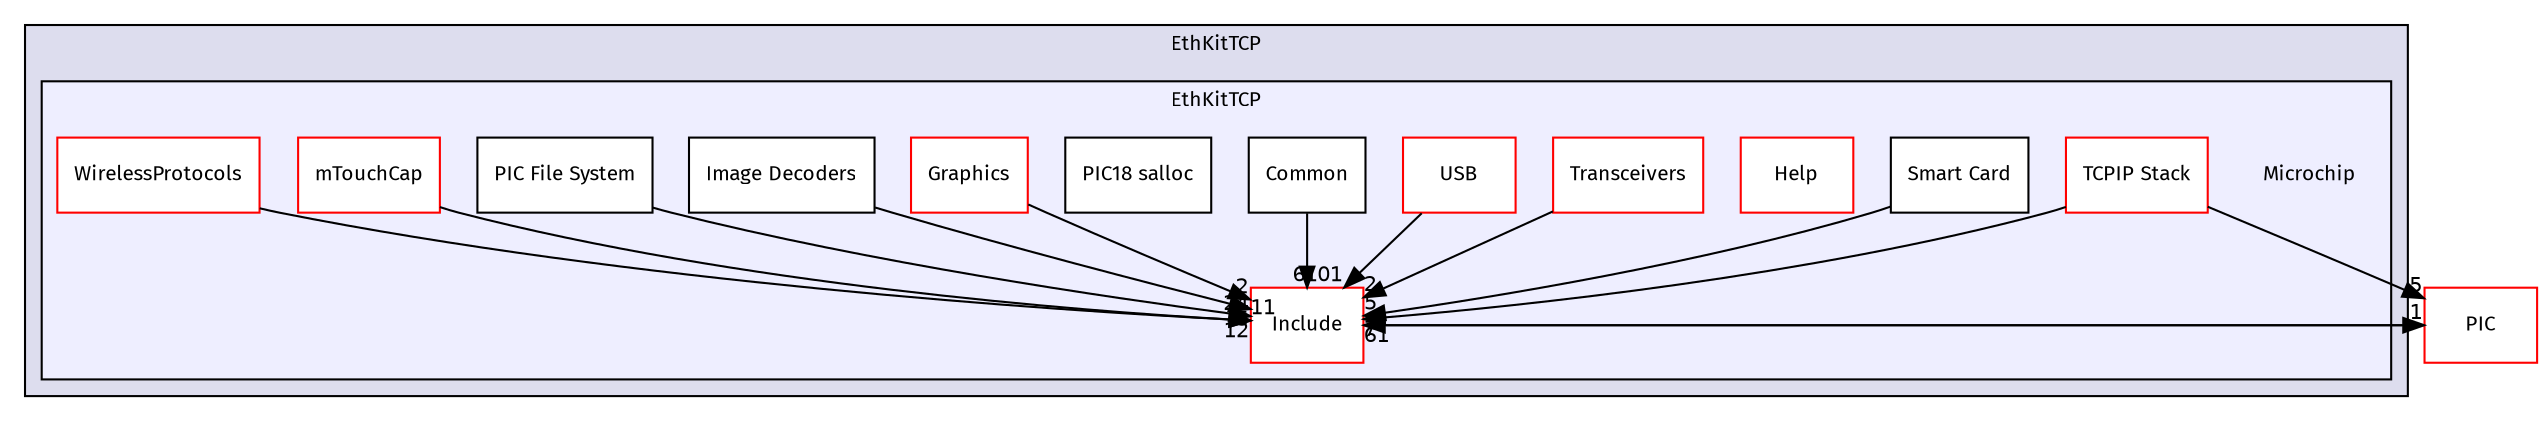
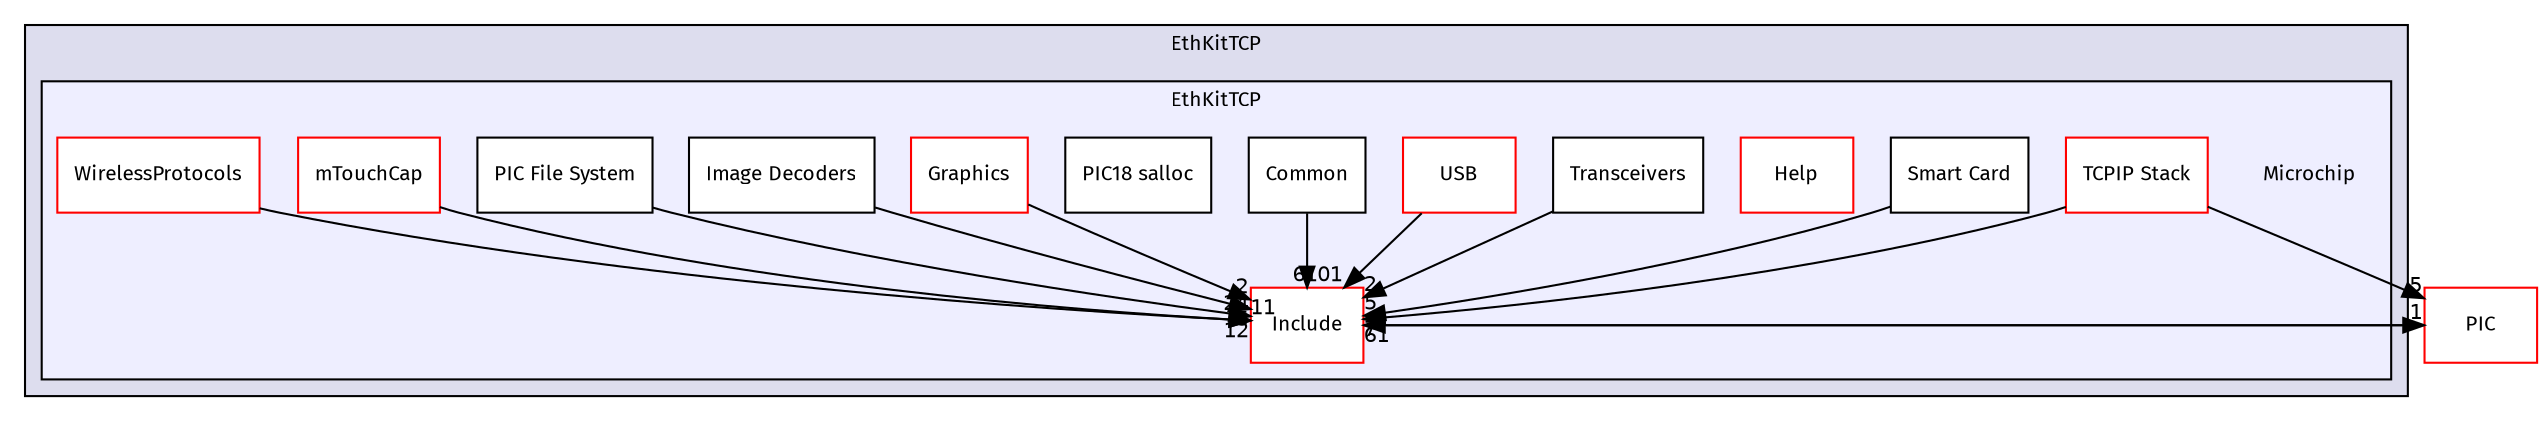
node "Transceivers": color red -> black
